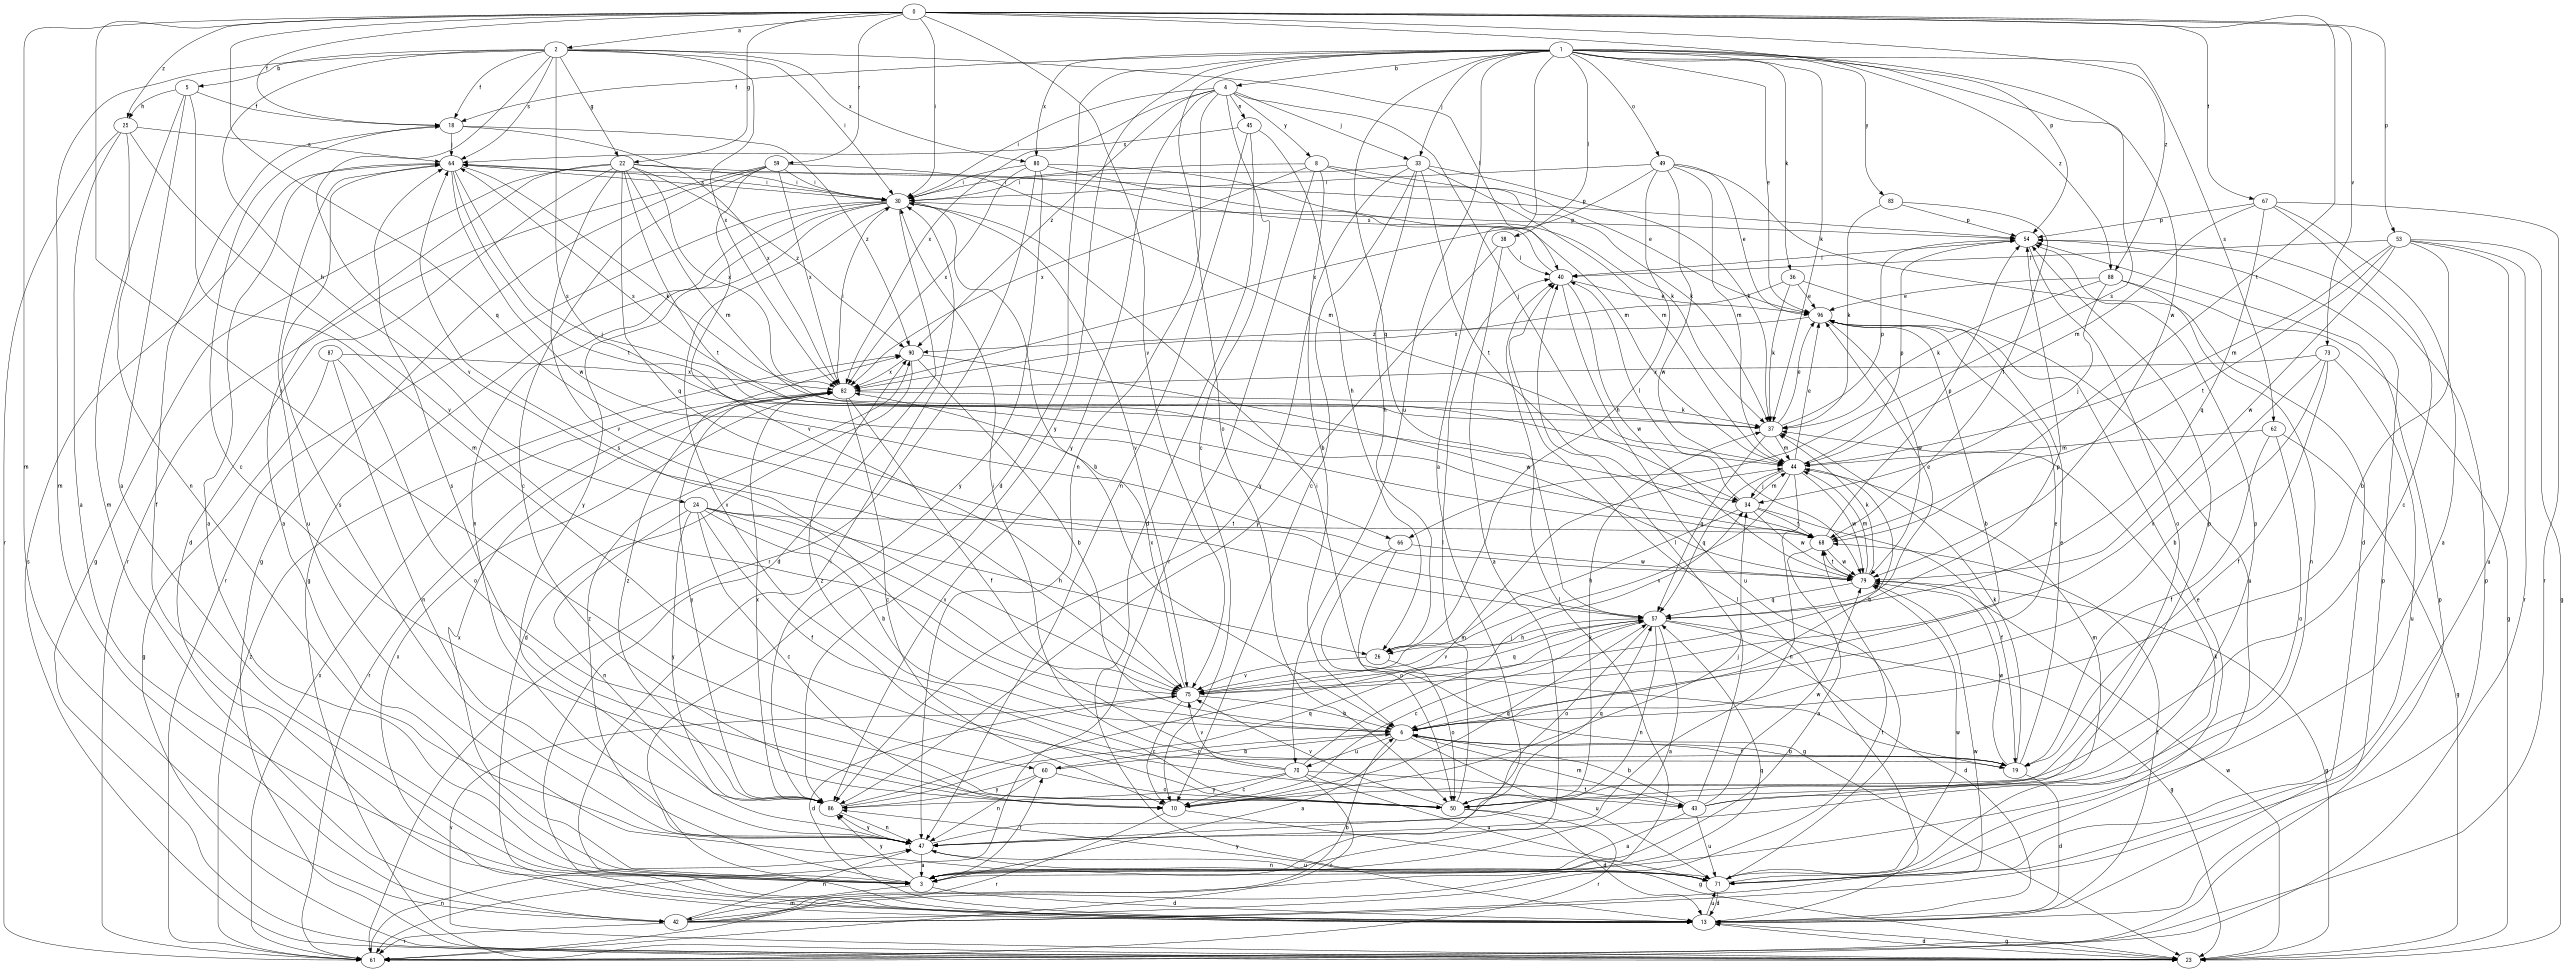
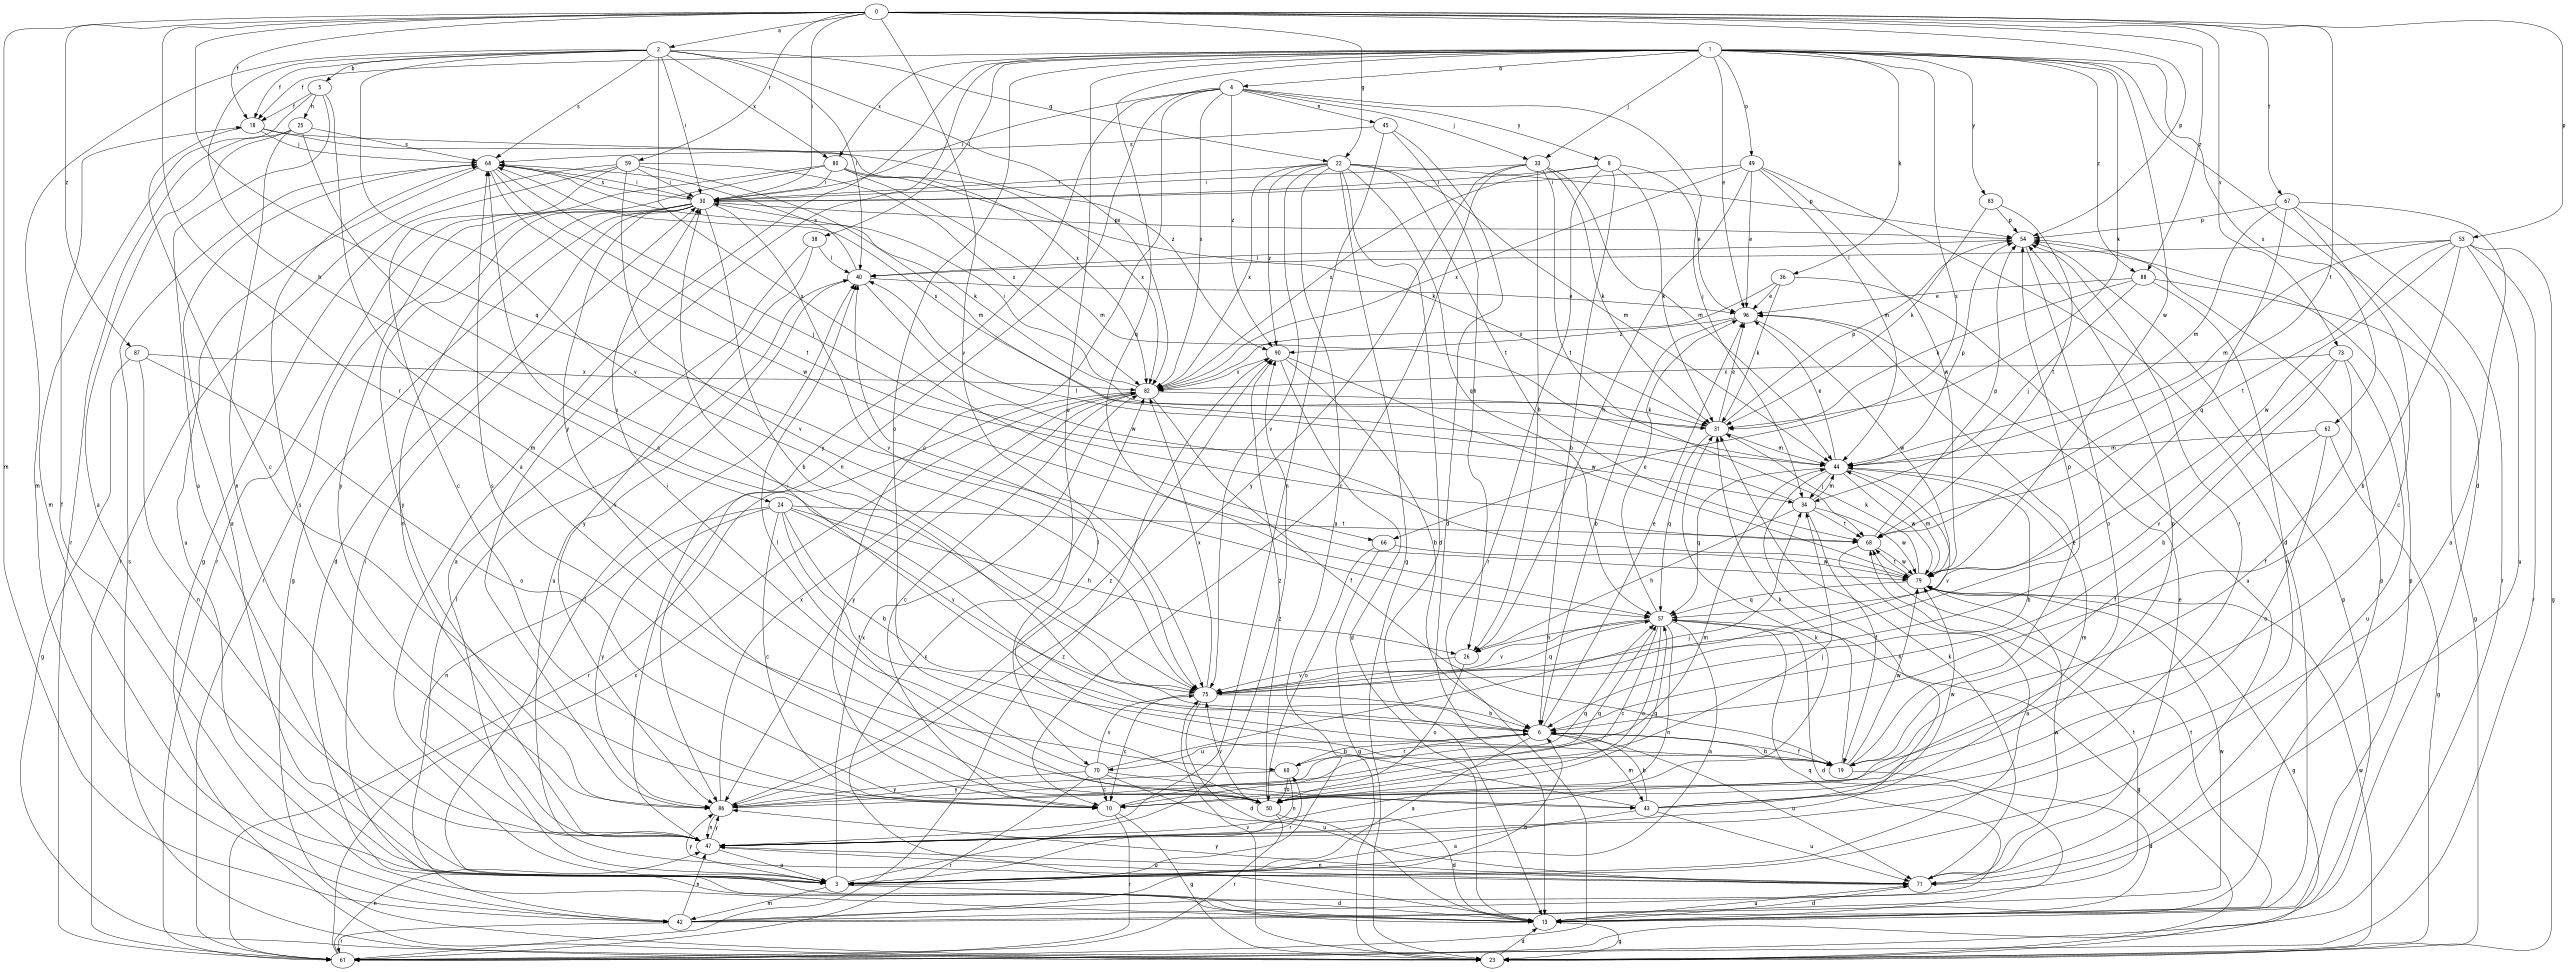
edge "0" -> "25": now "0" -> "87"
node "37": label "37" -> "31"
edge "43" -> "54": label "p" -> "r"
edge "64" -> "71": now "64" -> "13"
